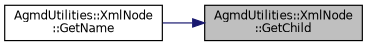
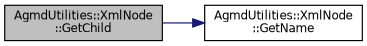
edge "AgmdUtilities::XmlNode ::GetName" -> "AgmdUtilities::XmlNode ::GetChild": reversed
